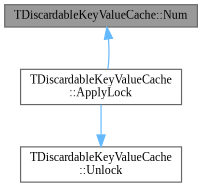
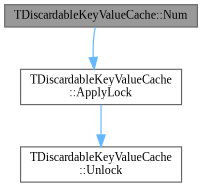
edge "TDiscardableKeyValueCache ::ApplyLock" -> "TDiscardableKeyValueCache::Num": reversed
